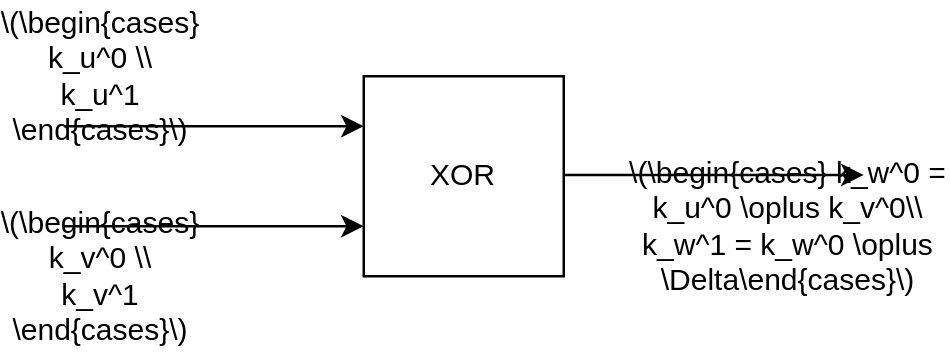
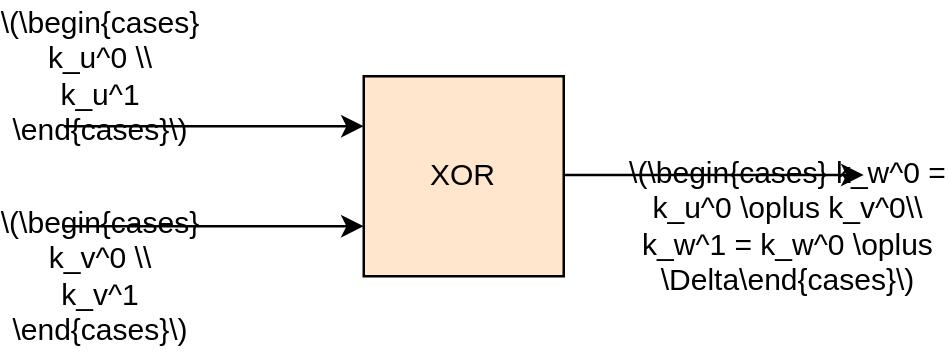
node "XOR": fillcolor #ffffff -> #ffe6cc
